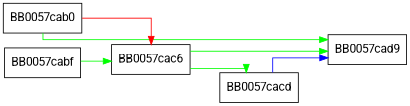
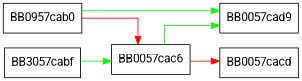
node "BB0057cab0": label "BB0057cab0" -> "BB0957cab0"
edge "BB0057cacd" -> "BB0057cad9": removed
node "BB0057cabf": label "BB0057cabf" -> "BB3057cabf"
edge "BB0057cac6" -> "BB0057cacd": color green -> red
